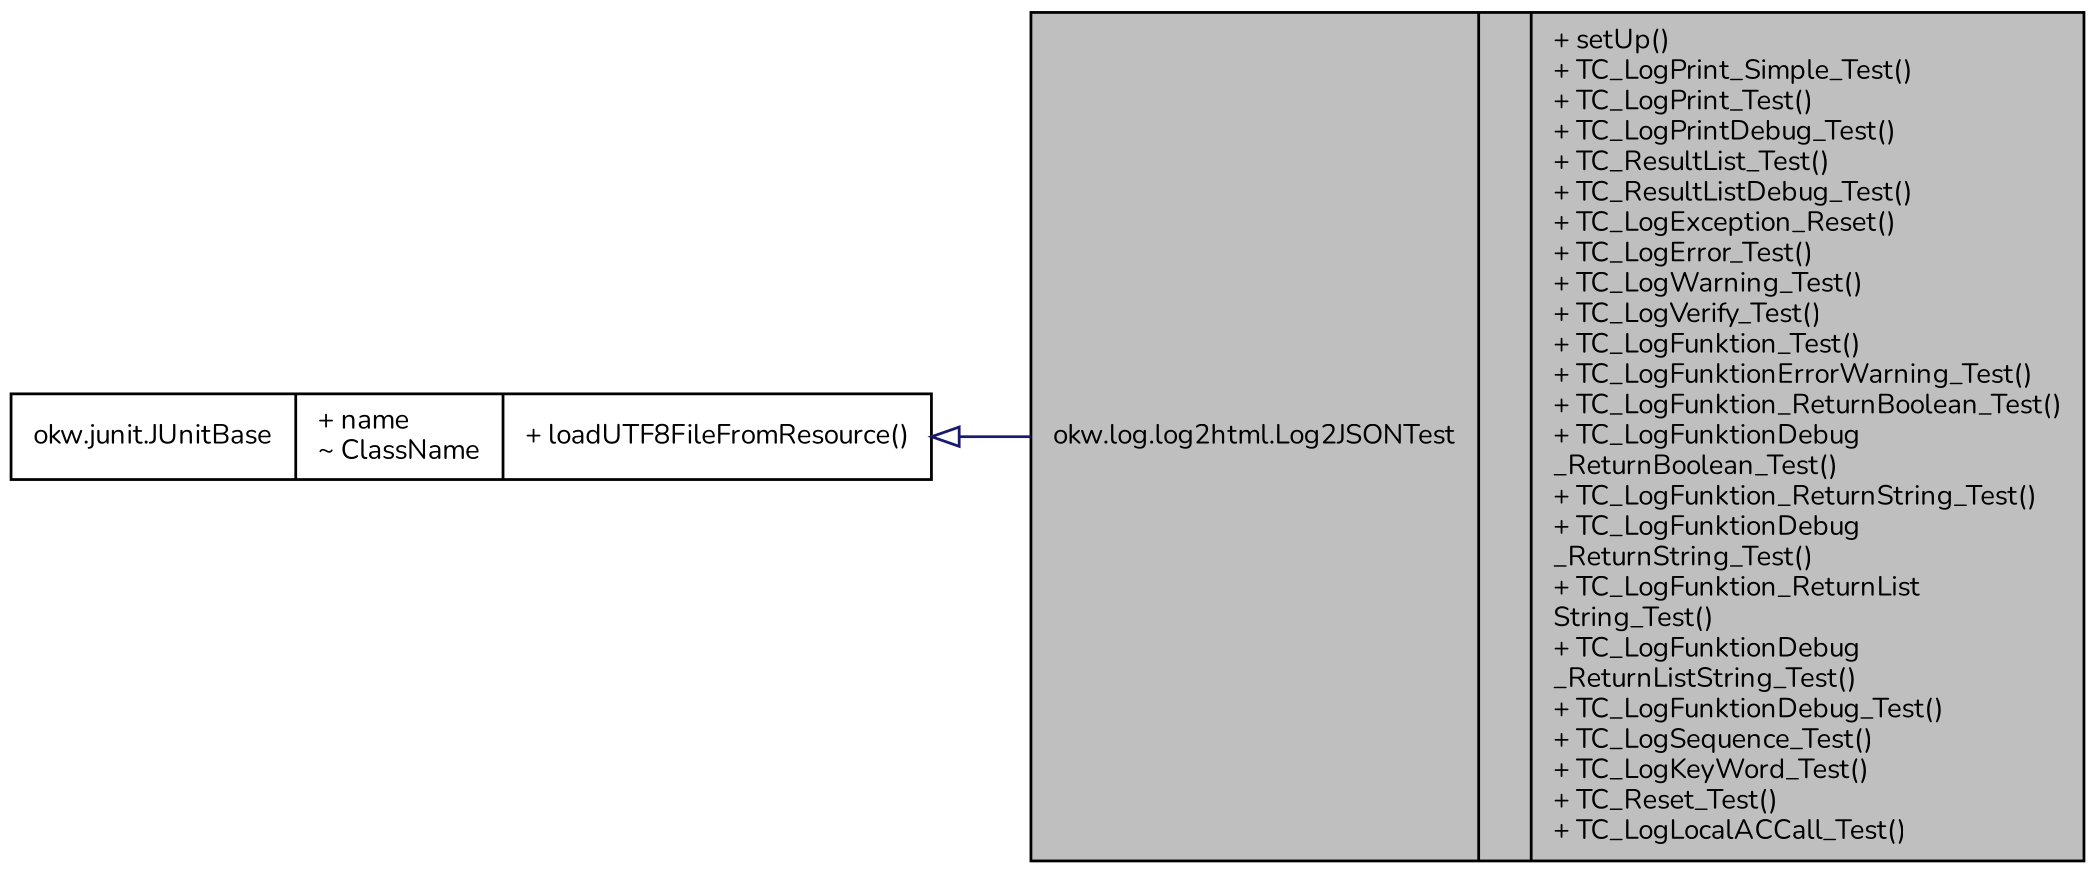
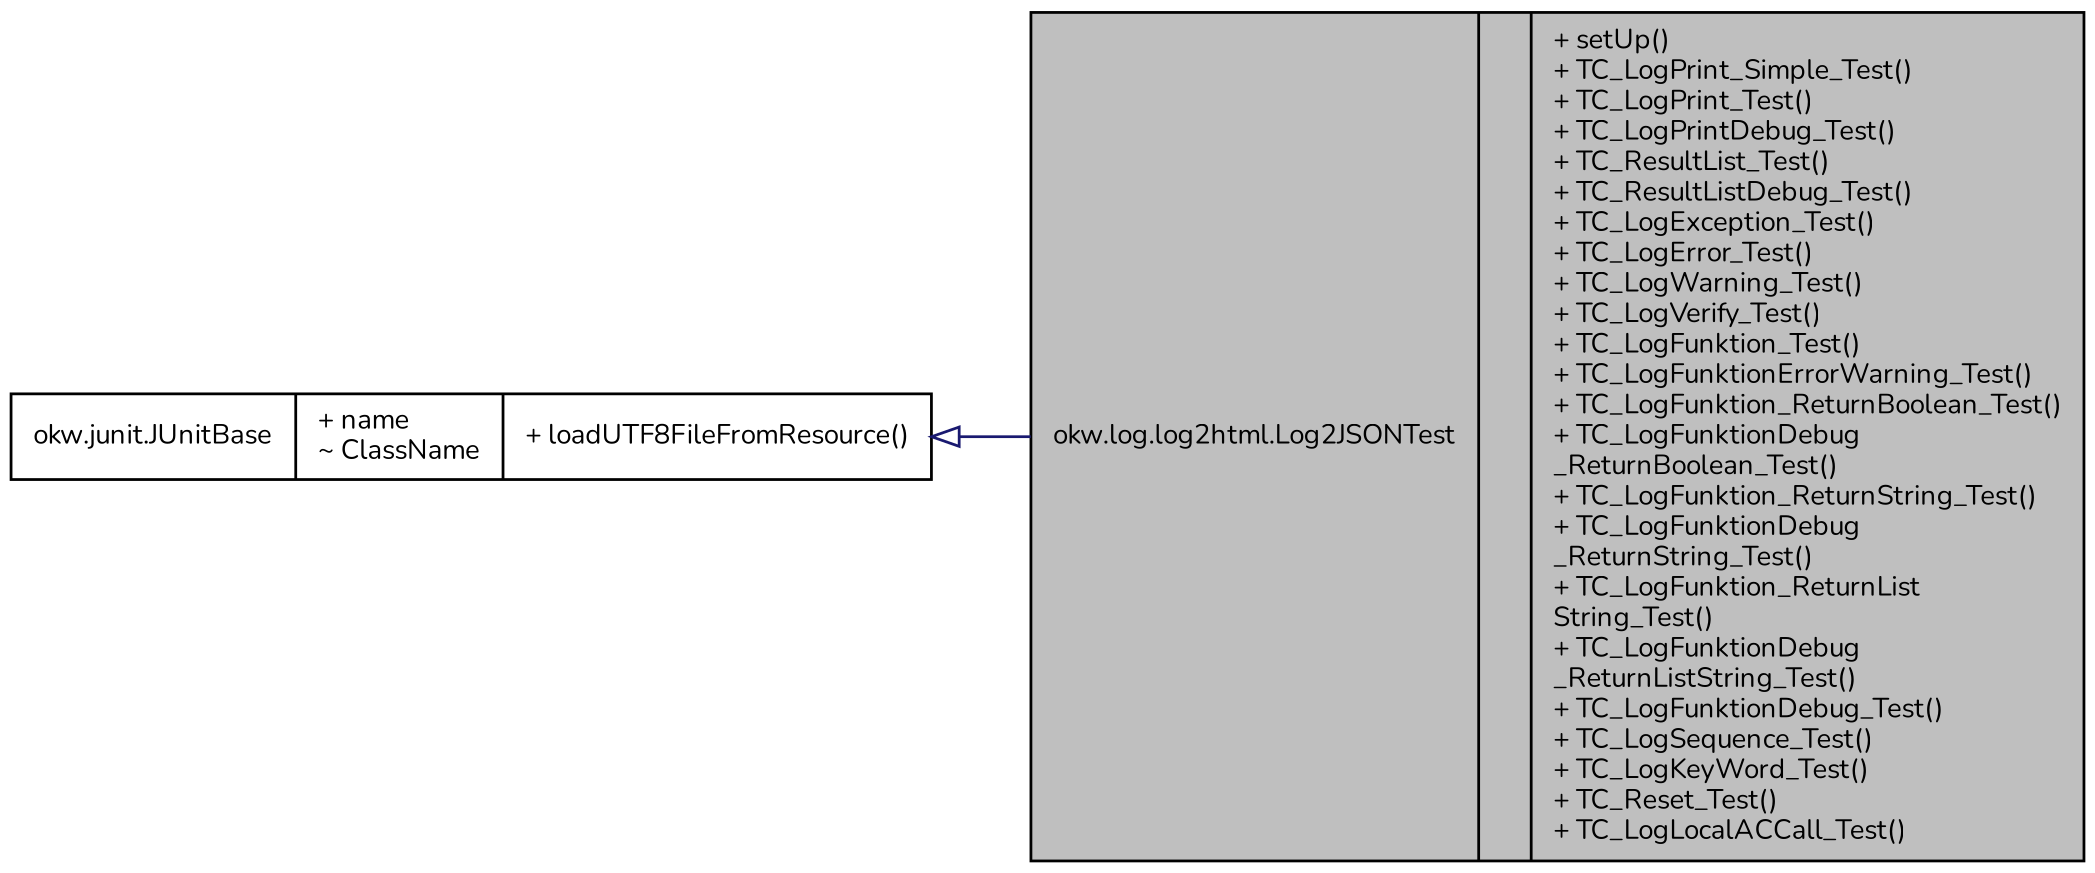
node "okw.log.log2html.Log2JSONTest": text "+ TC_LogException_Reset()" -> "+ TC_LogException_Test()"
